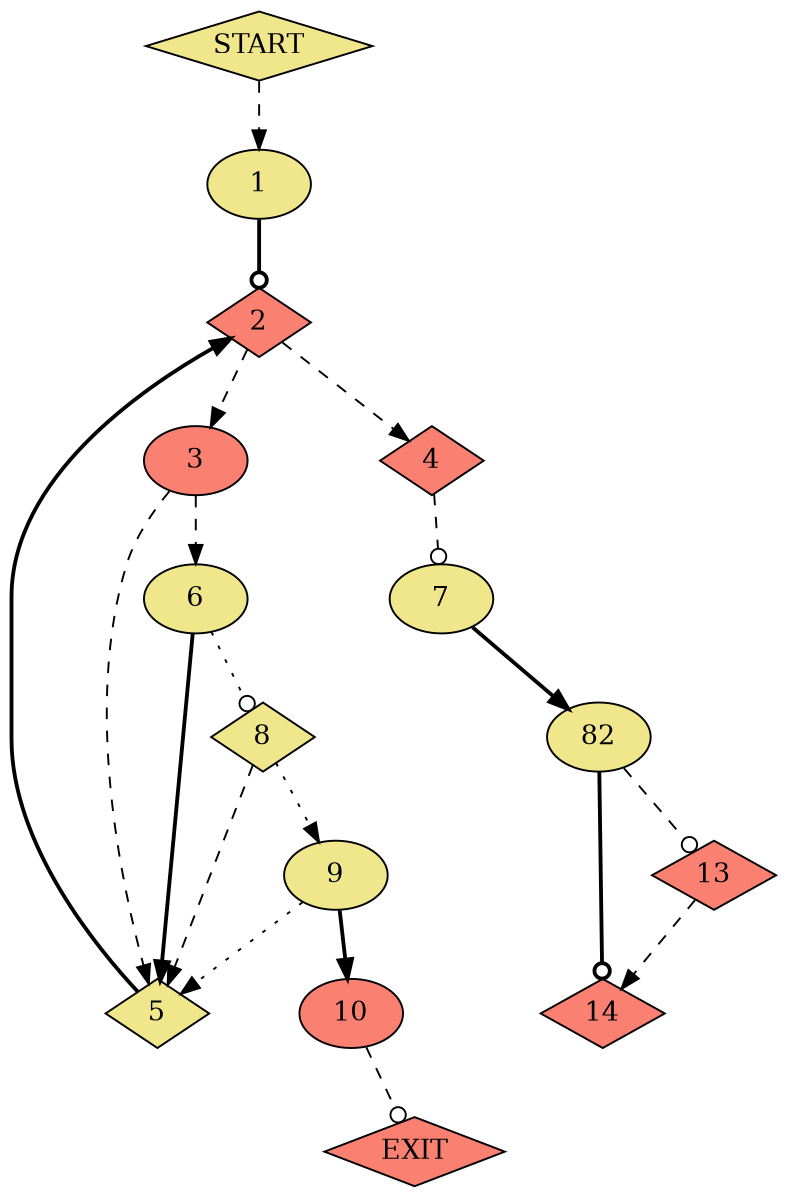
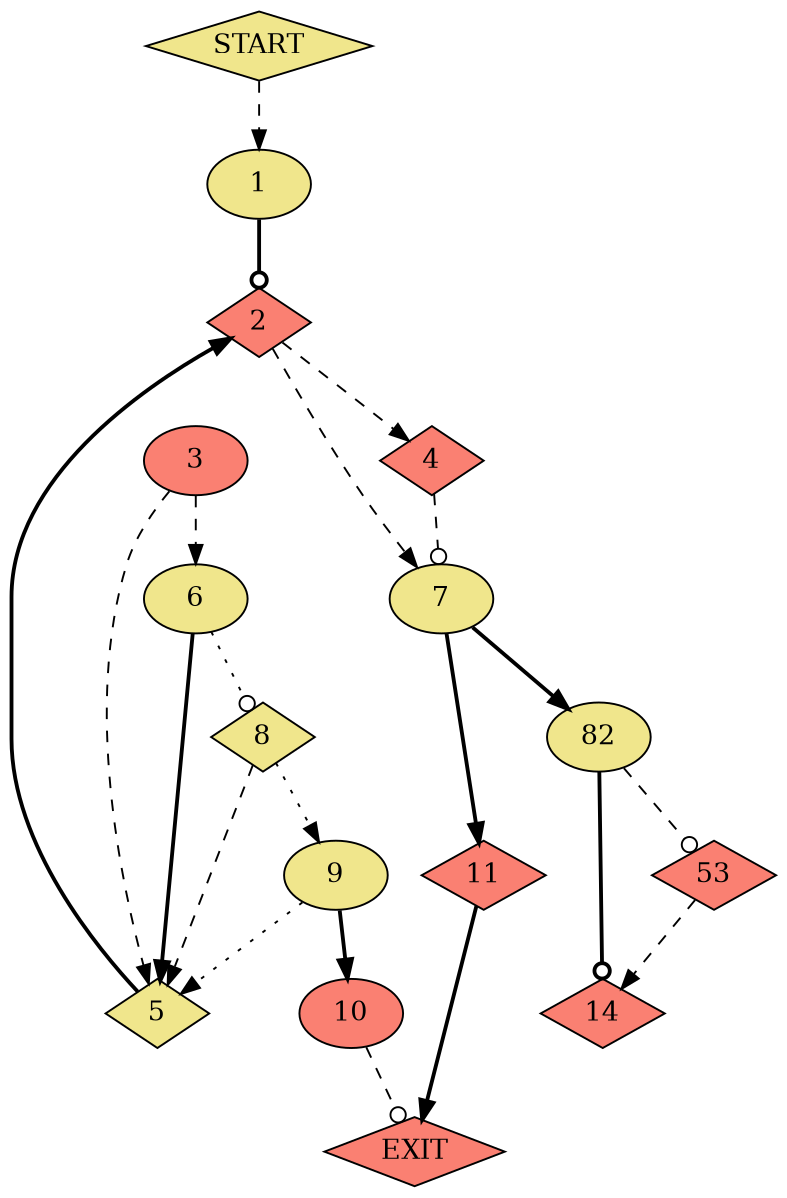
edge "2" -> "3": now "2" -> "7"
node "11": added
node "13": label "13" -> "53"
